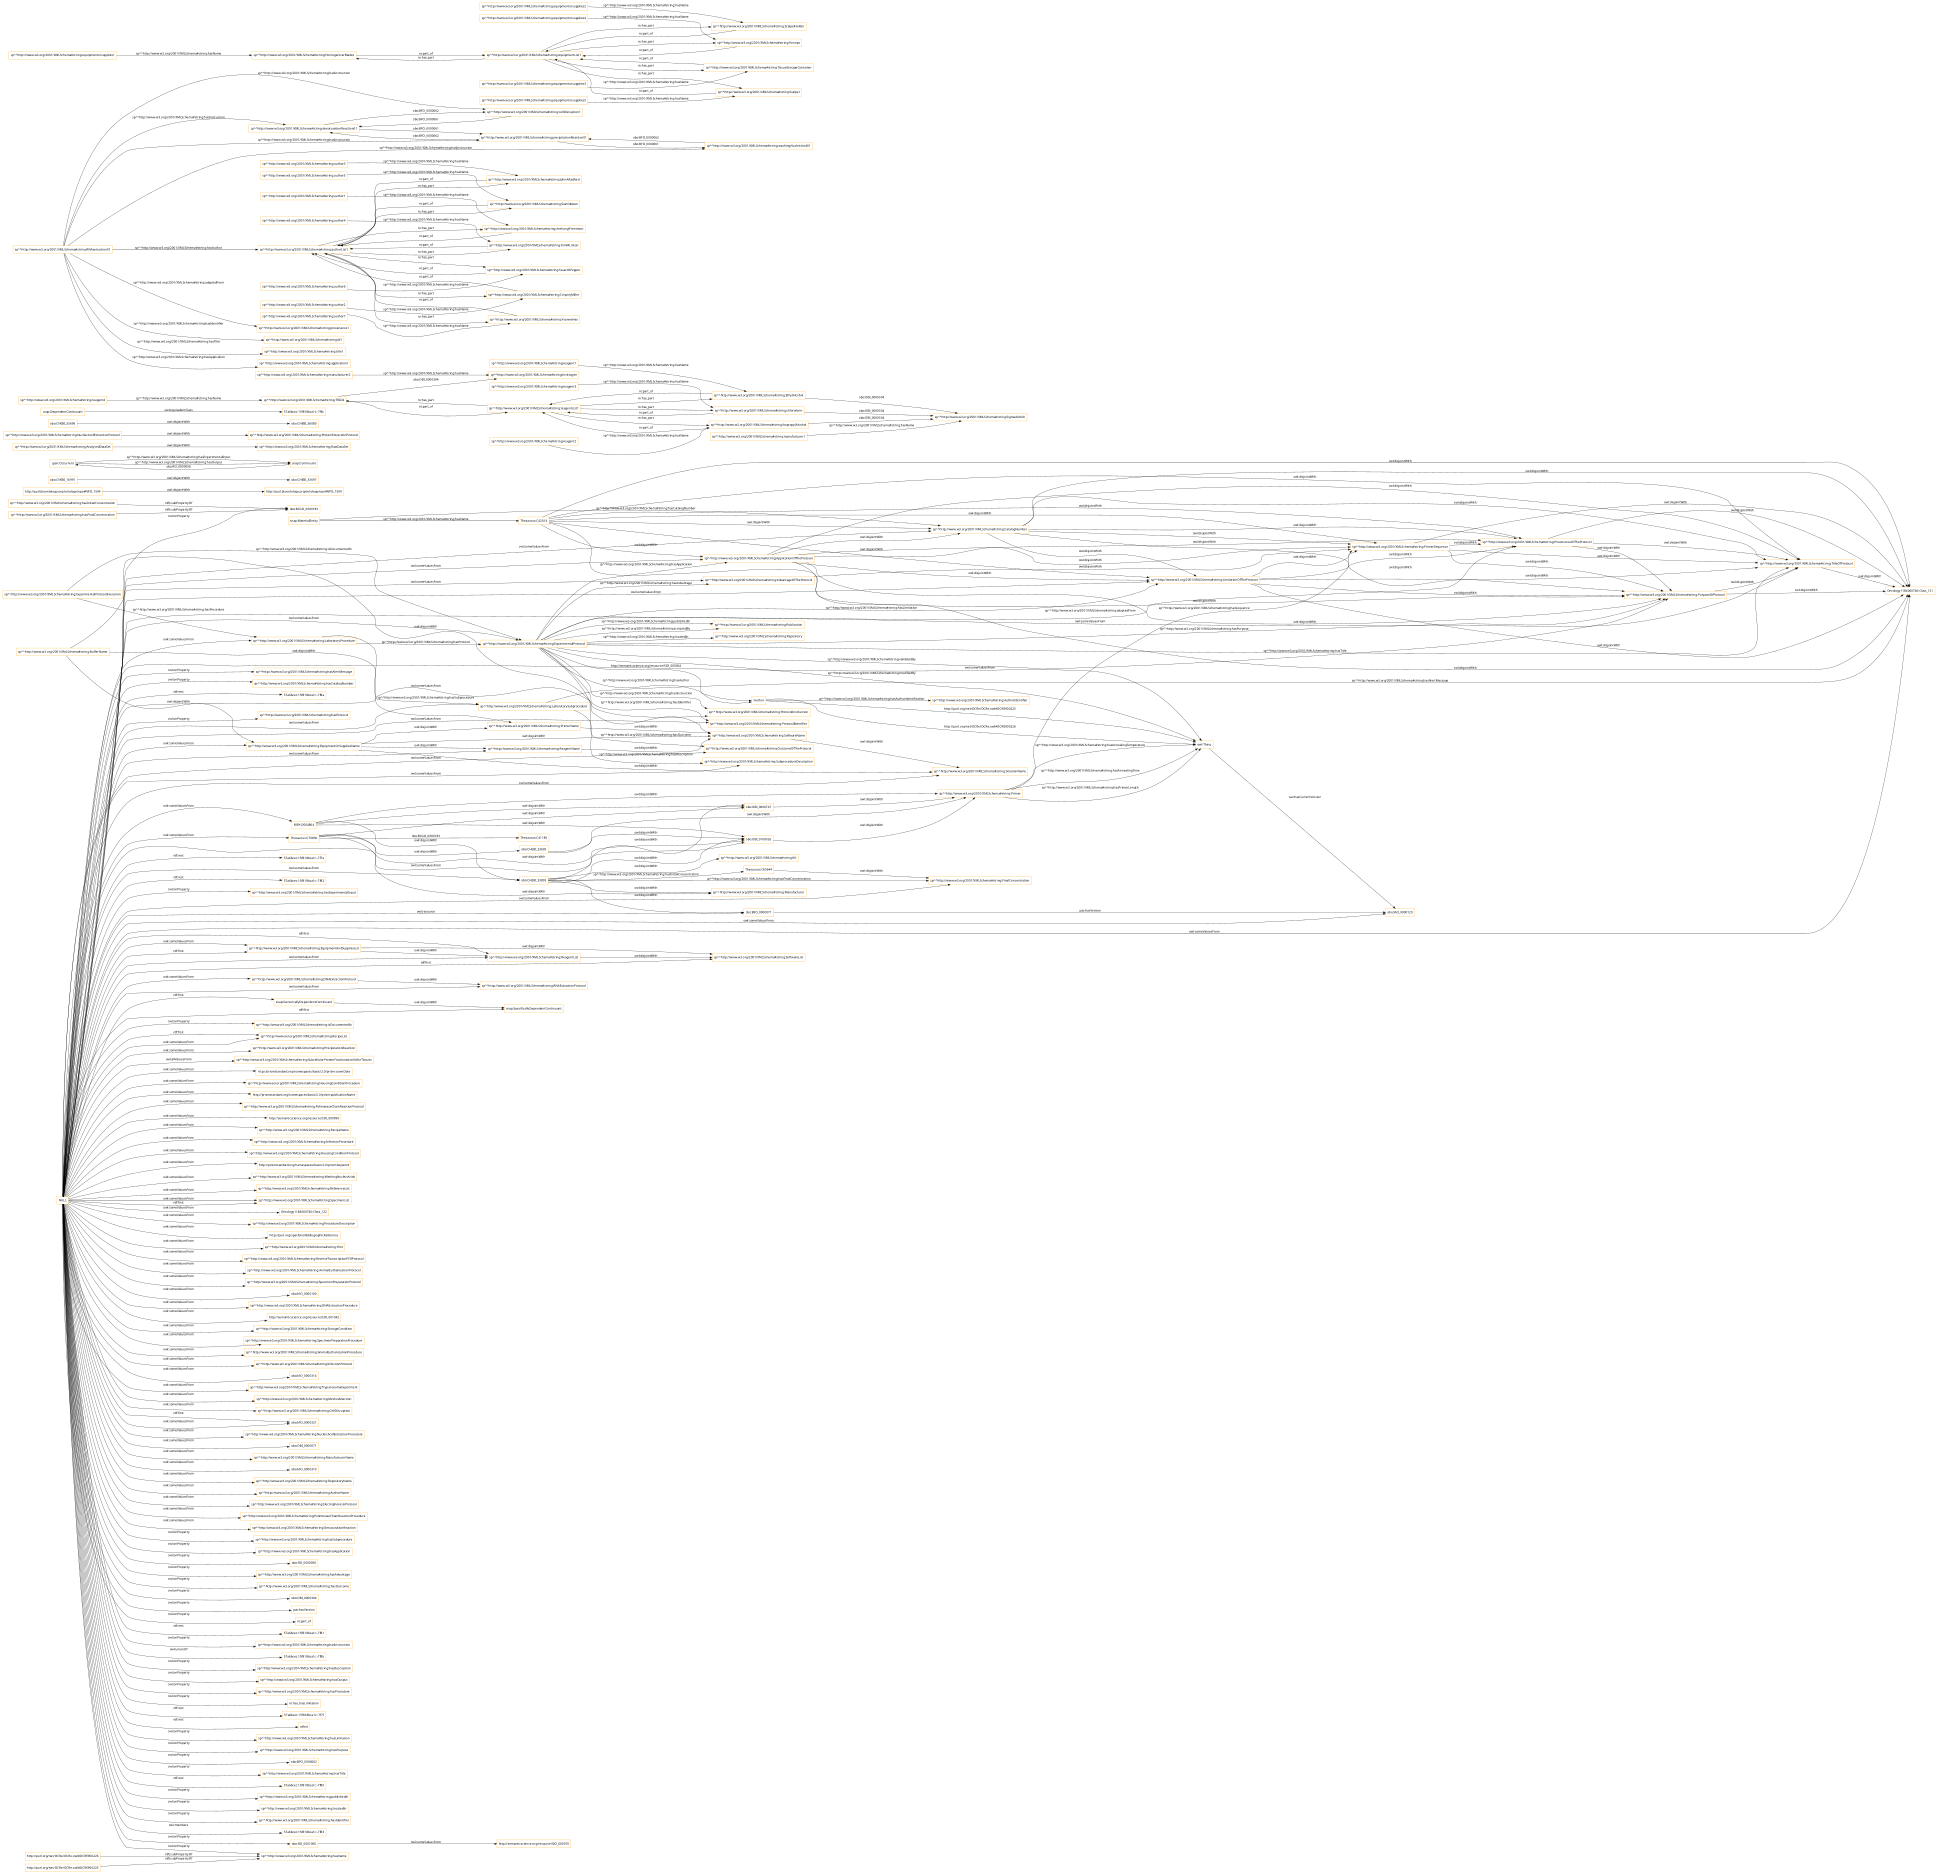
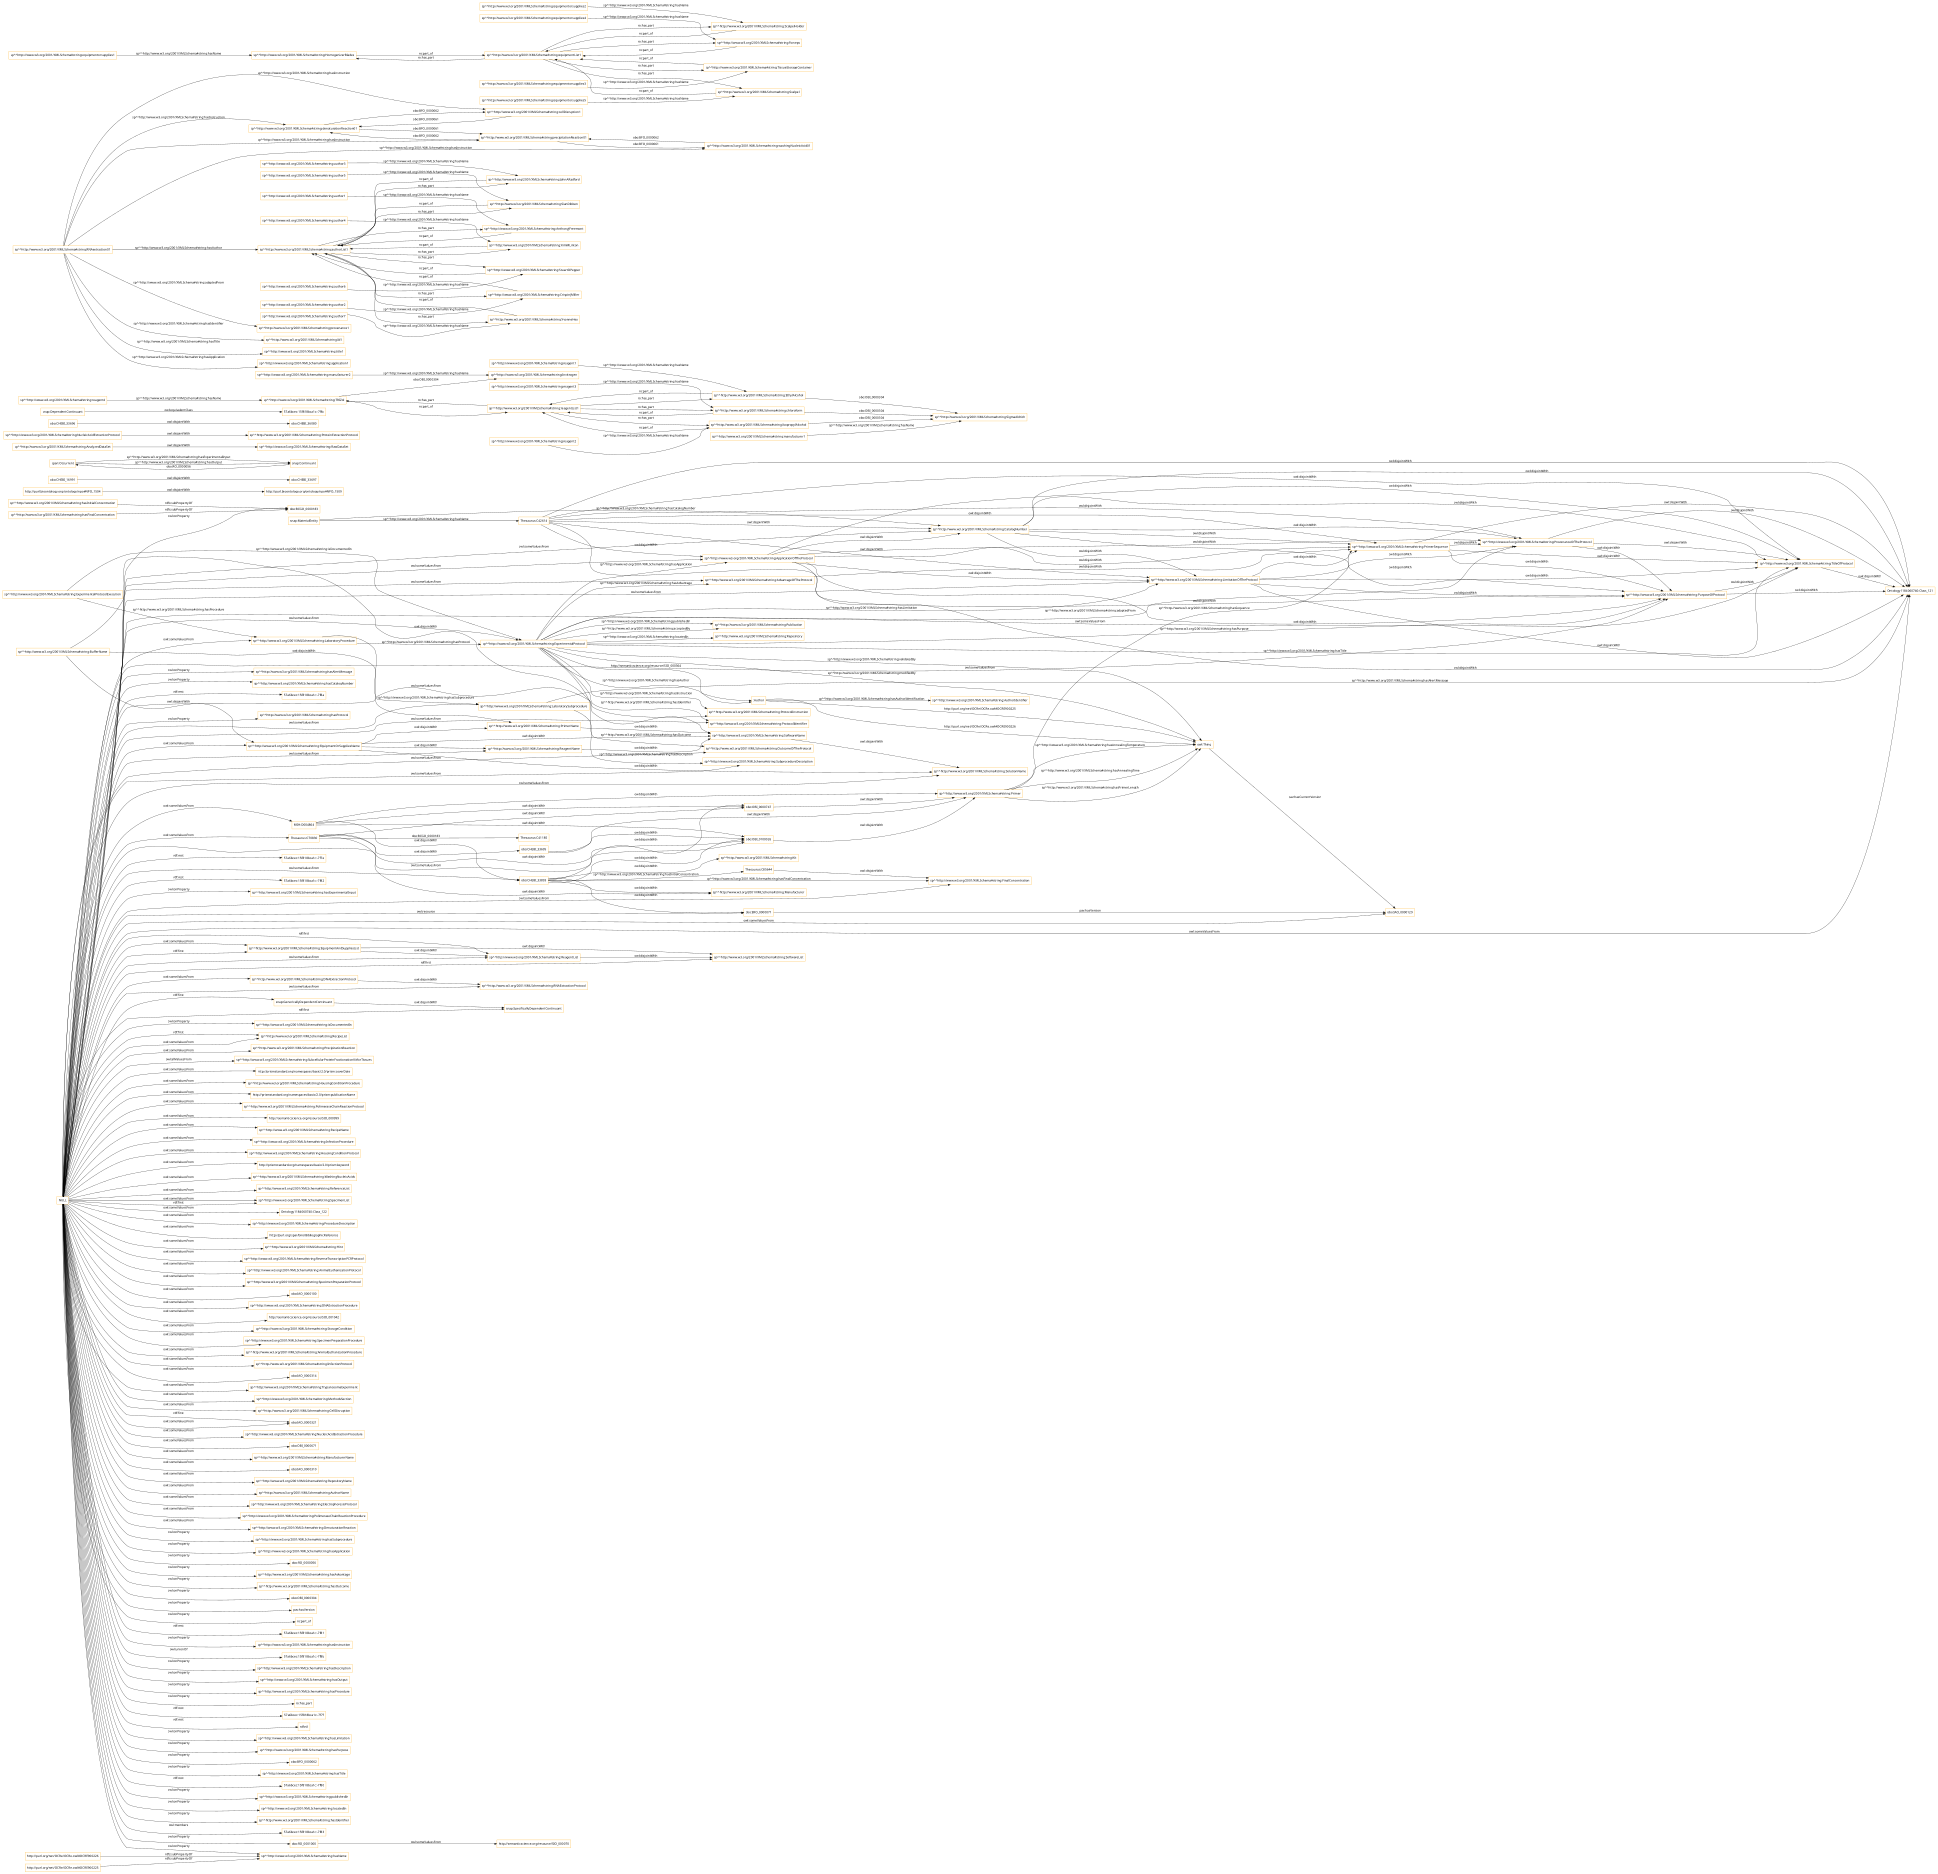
node "ro:has_hasLimitation": label "ro:has_hasLimitation" -> "ro:has_part"
